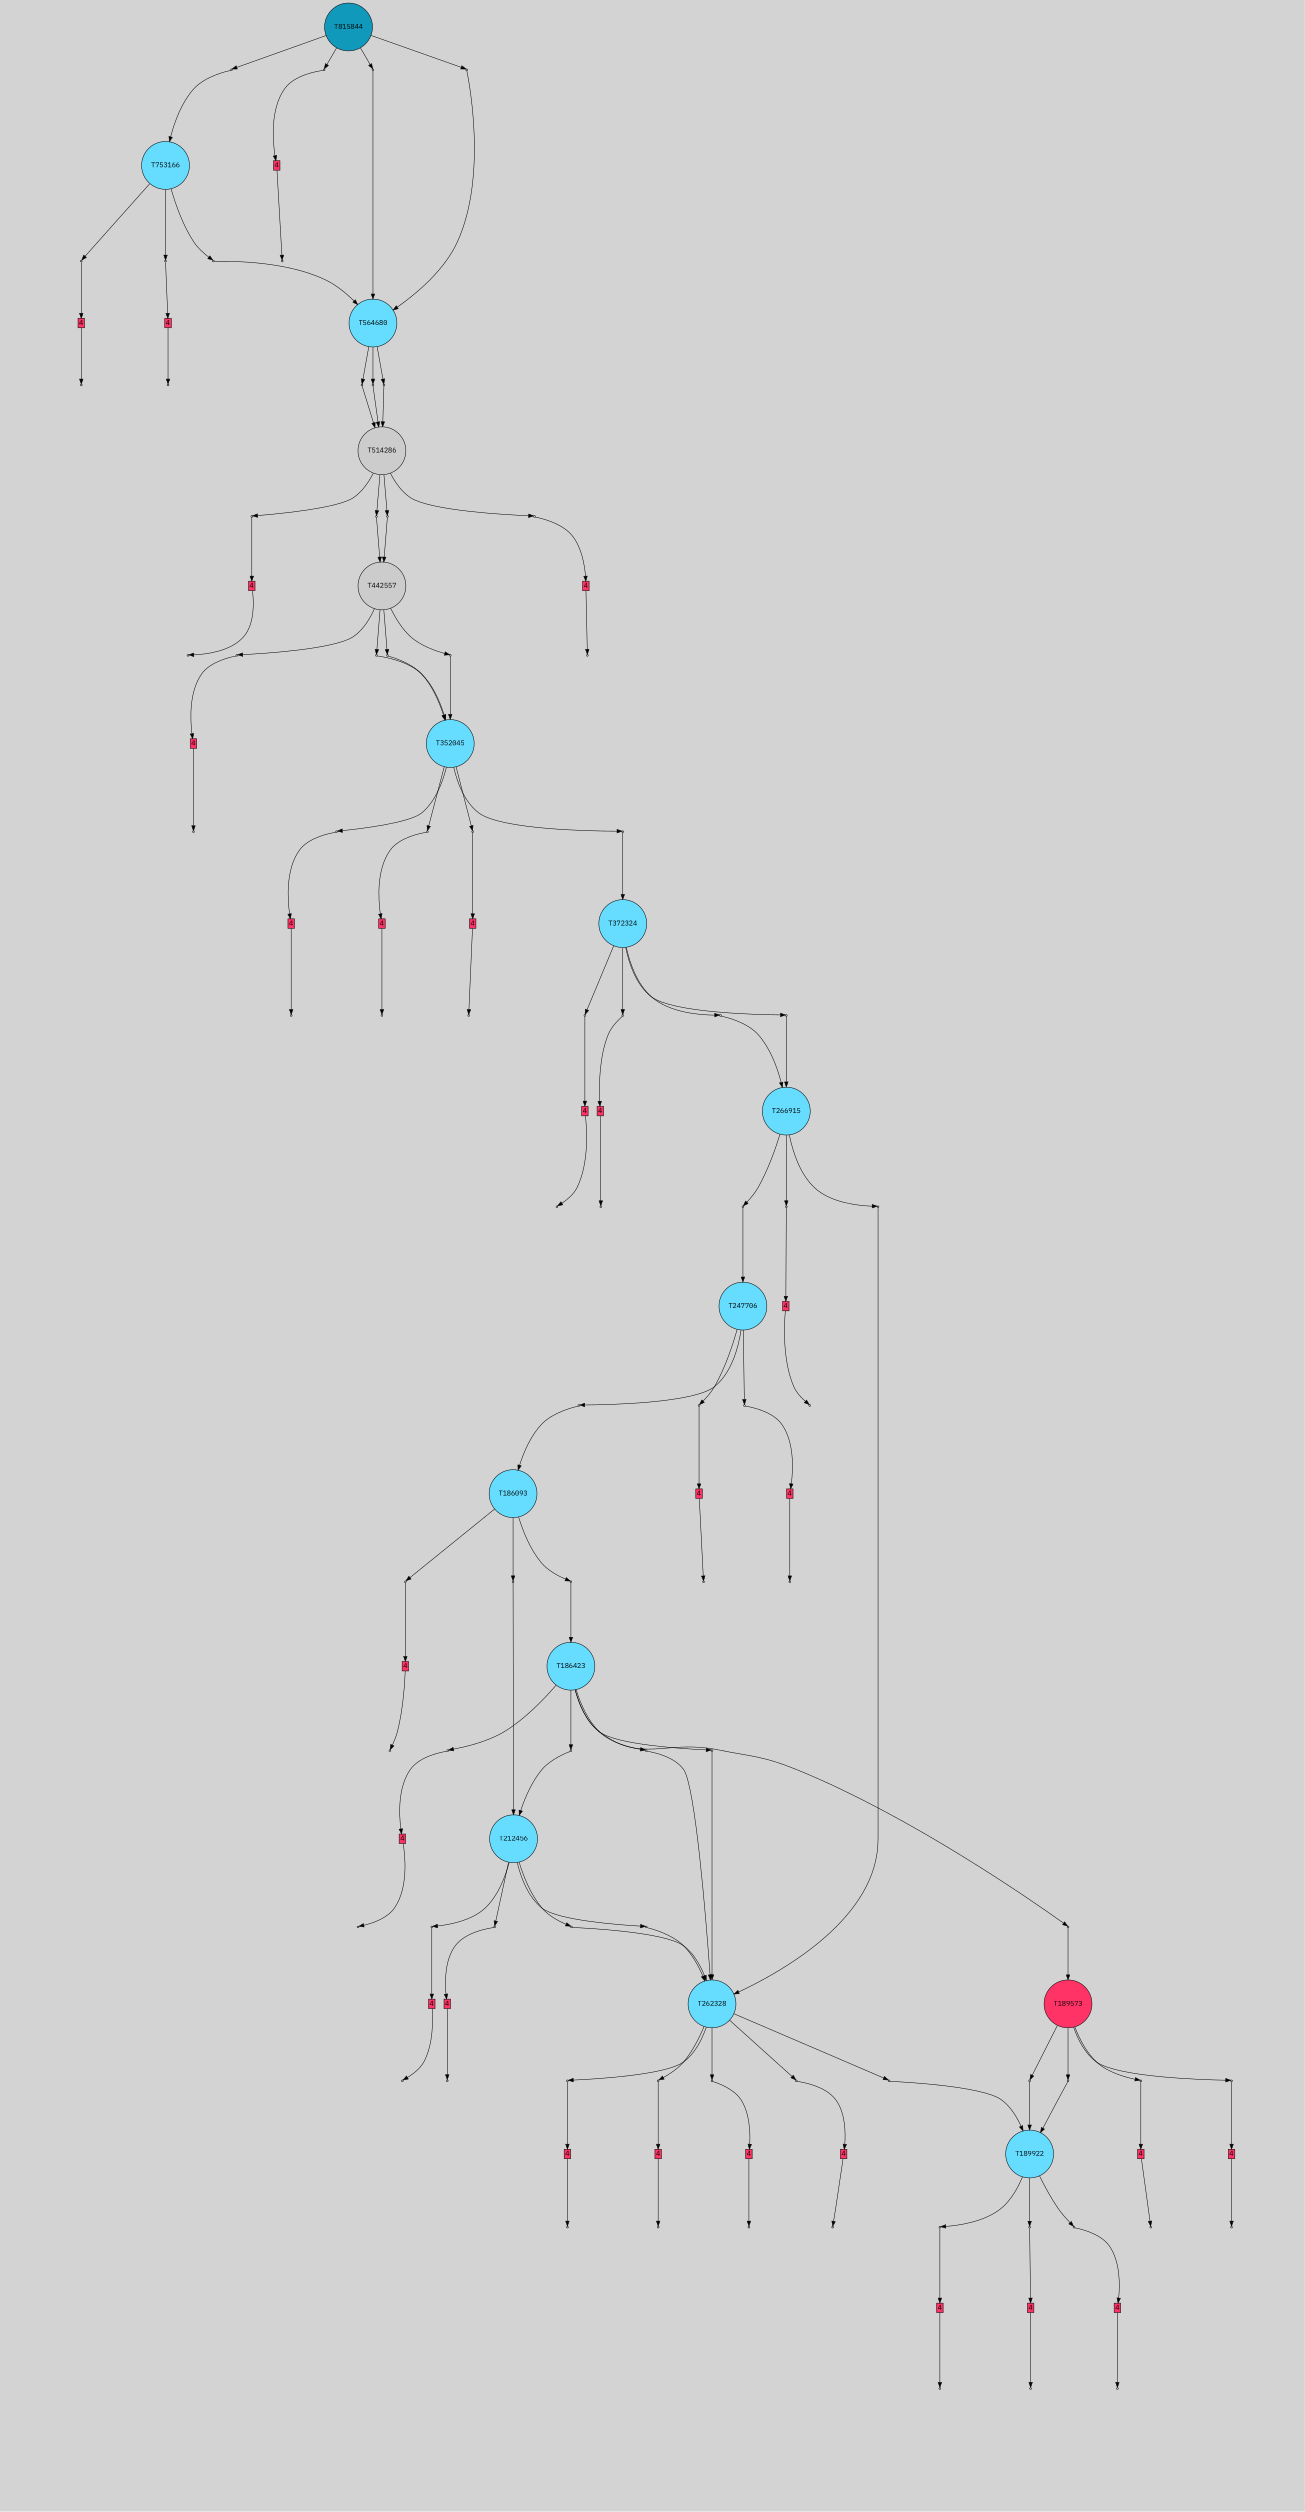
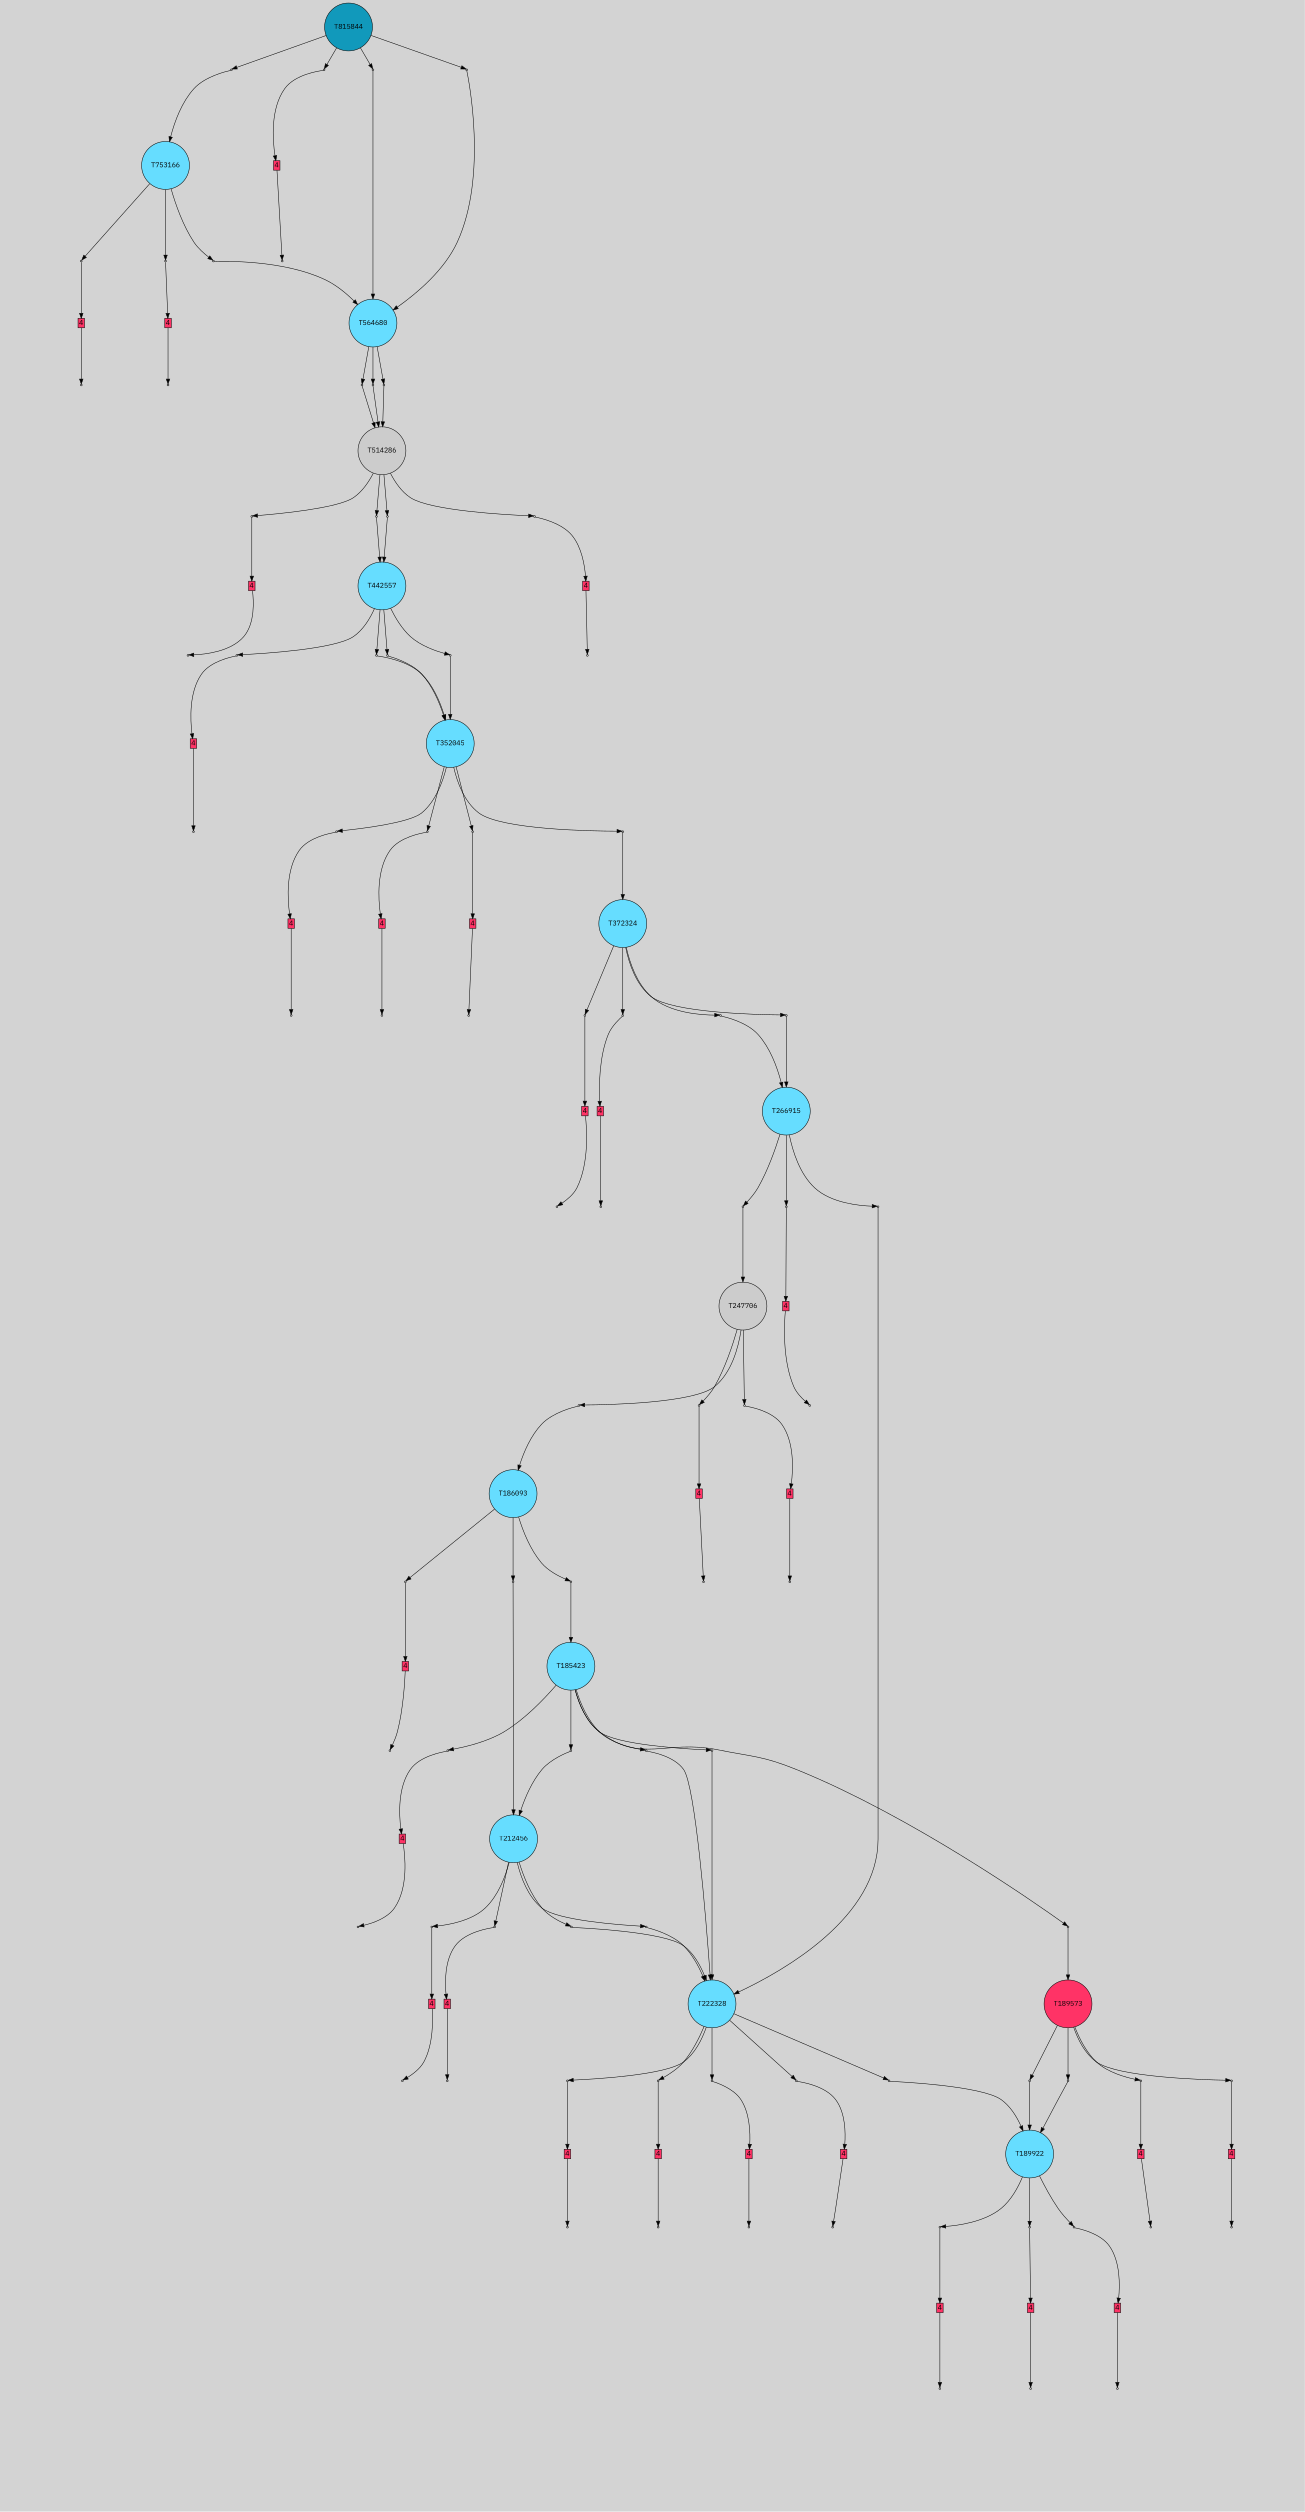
node "T442557": fillcolor #cccccc -> #66ddff
node "T247706": fillcolor #66ddff -> #cccccc
node "T186423": label "T186423" -> "T185423"
node "T262328": label "T262328" -> "T222328"
